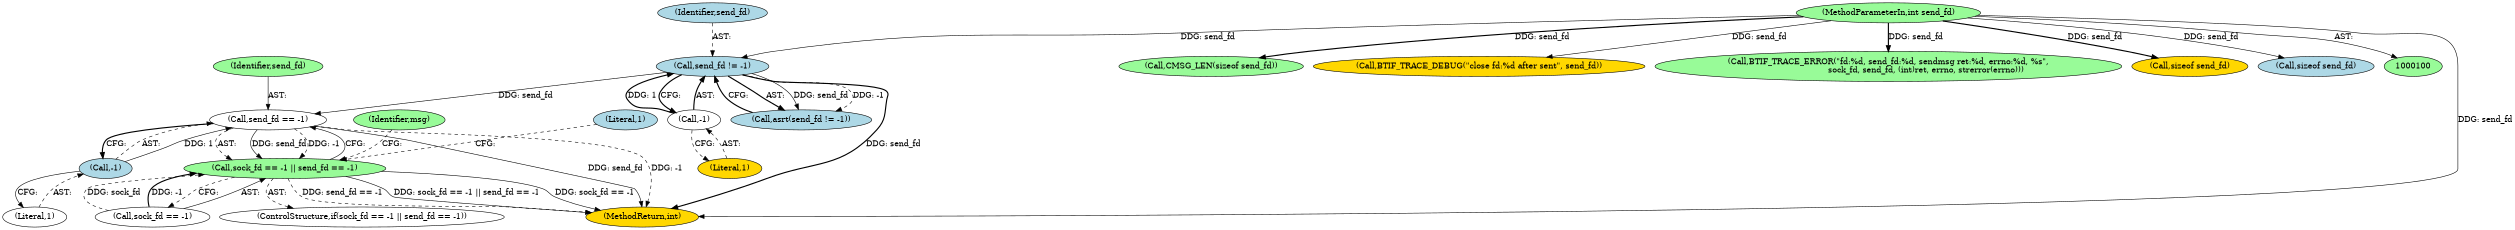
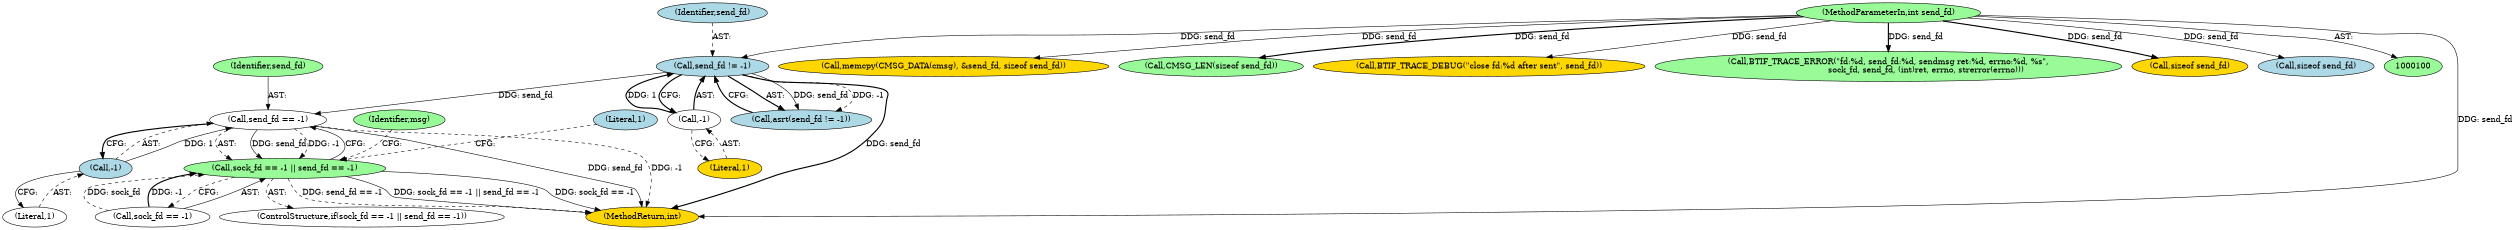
node "(Call,memcpy(CMSG_DATA(cmsg), &send_fd, sizeof send_fd))": added
